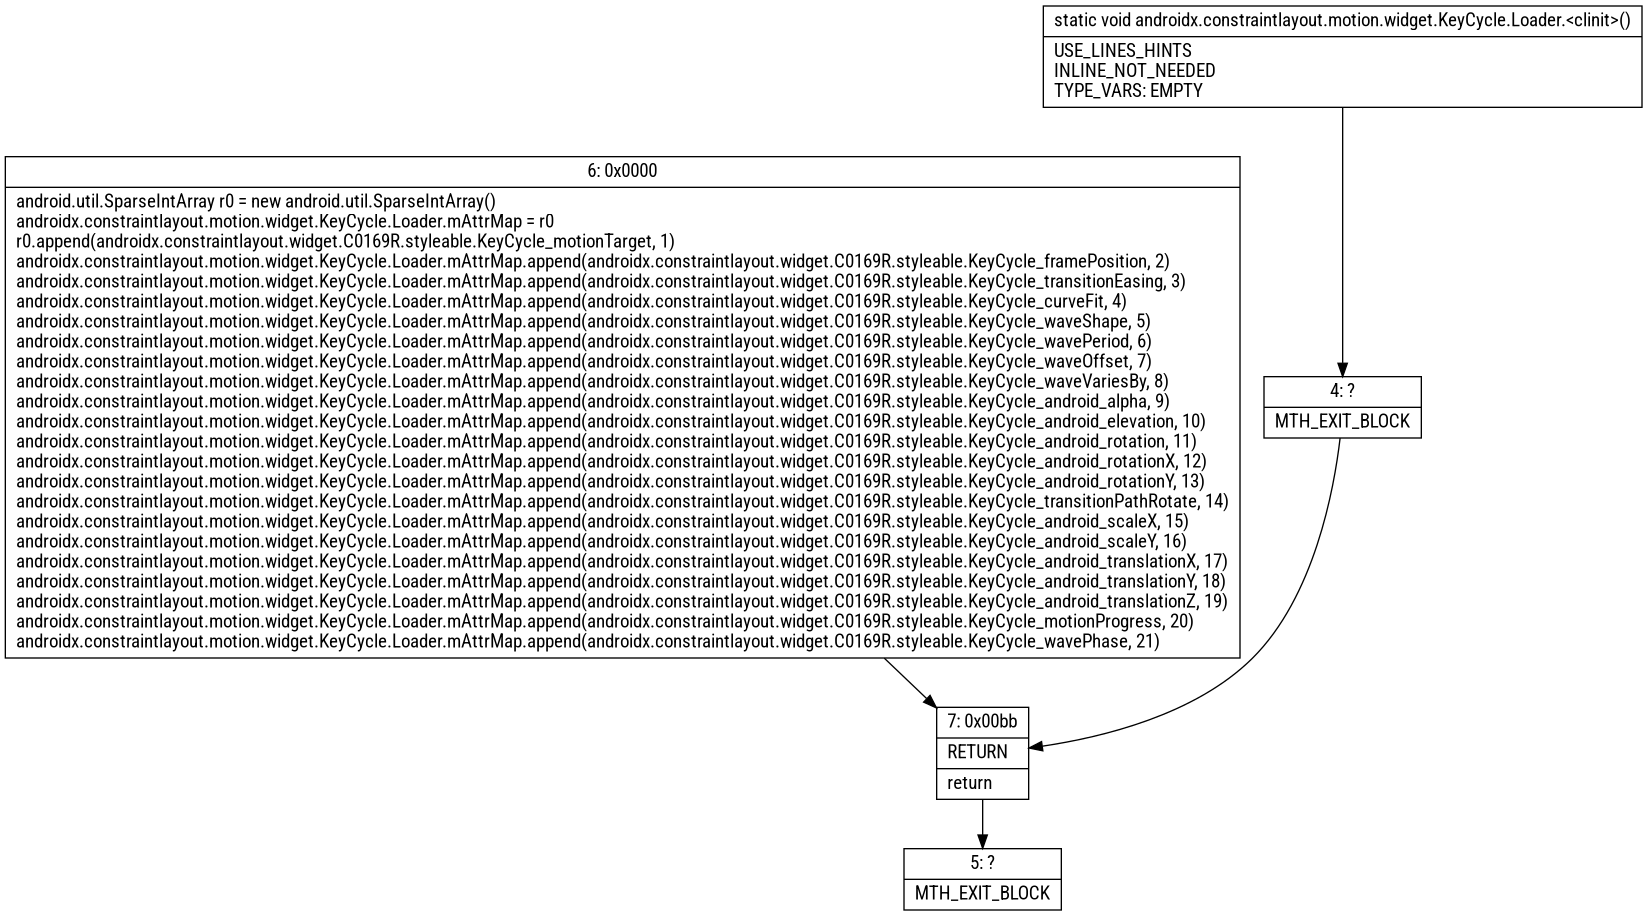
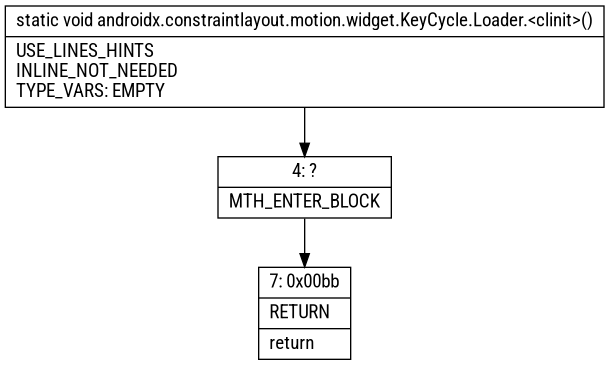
node "6: 0x0000": removed
node "4: ?": text "MTH_EXIT_BLOCK" -> "MTH_ENTER_BLOCK"
node "5: ?": removed
